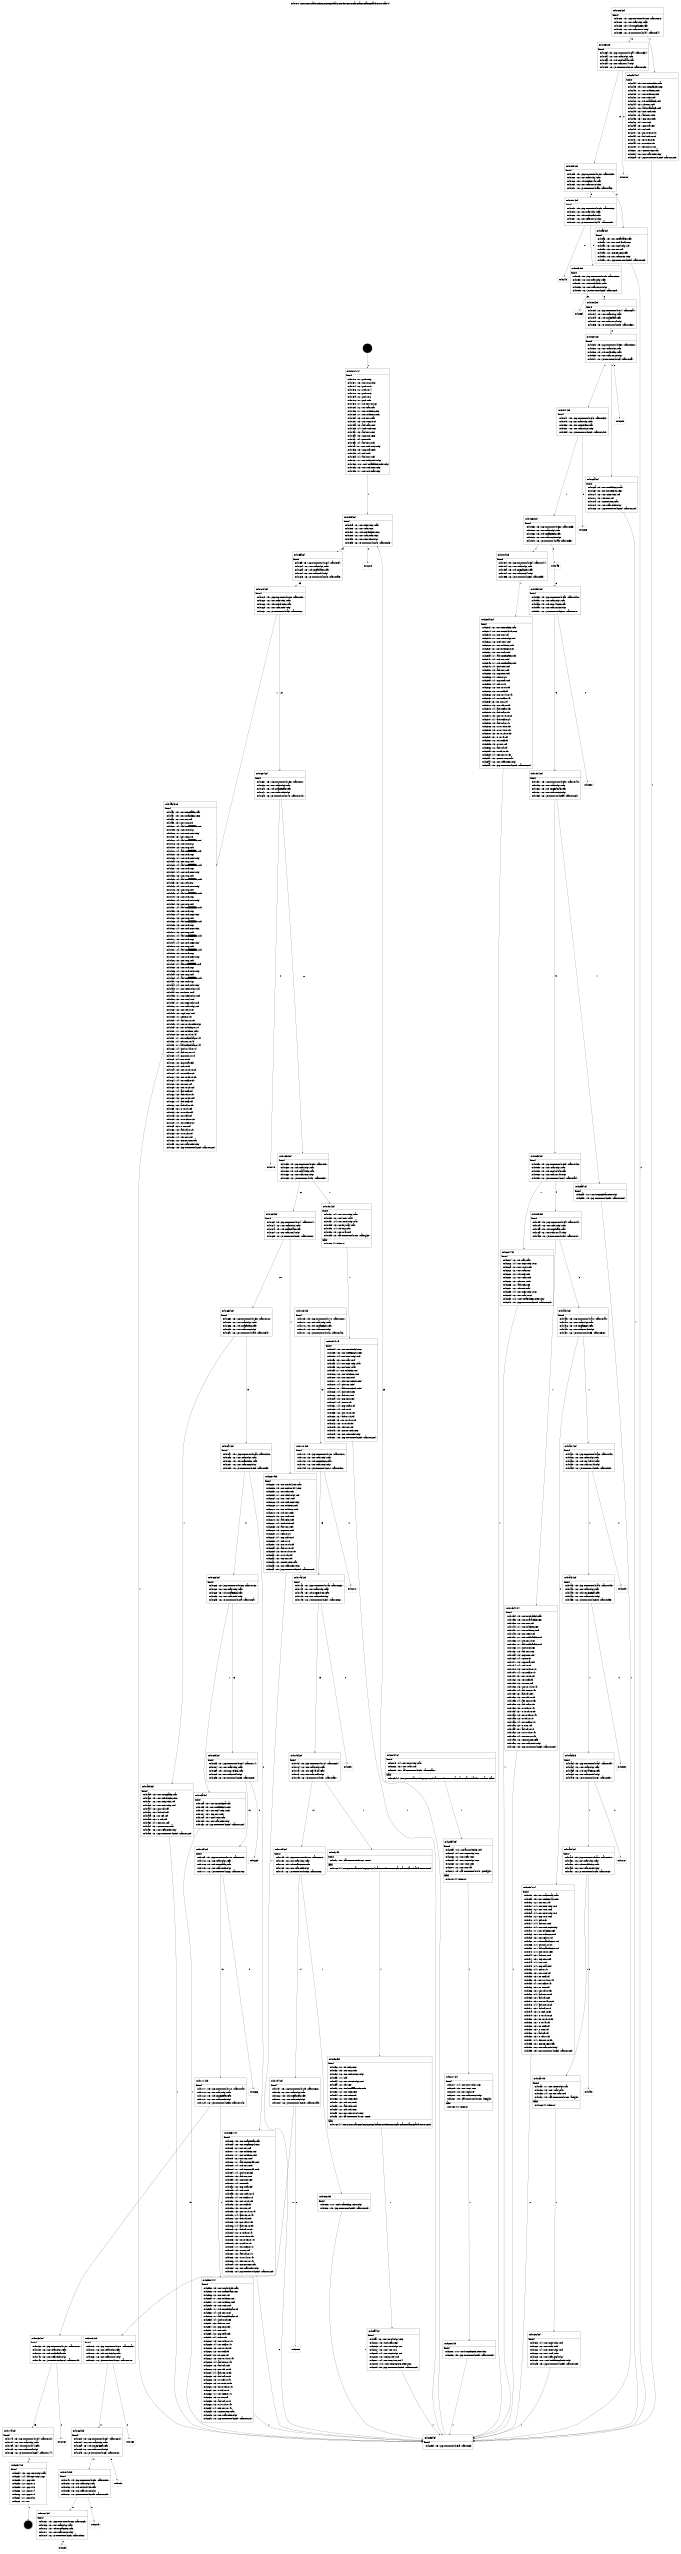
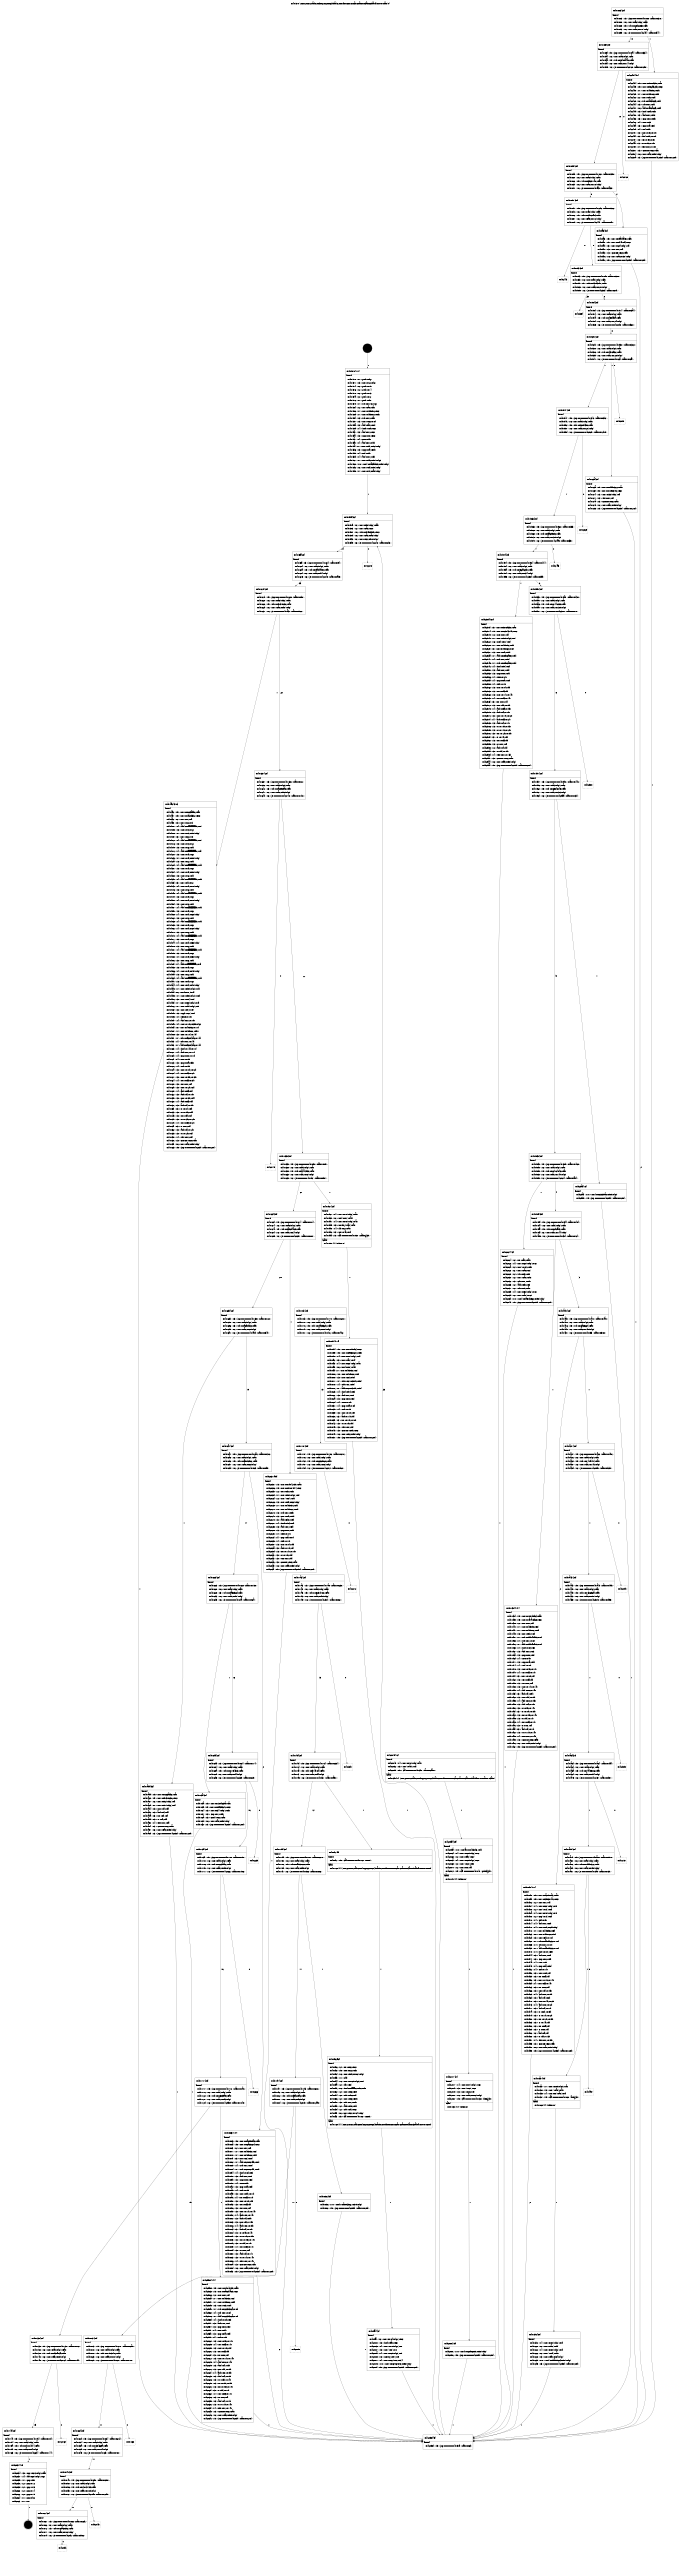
edge "0x4024a5" -> "0x40199b [28]": now "0x40197f [28]" -> "0x40199b [28]"
edge "0x401787 [28]" -> "0x4017a3 [28]": removed, label "13"
node "0x401cf8": removed
